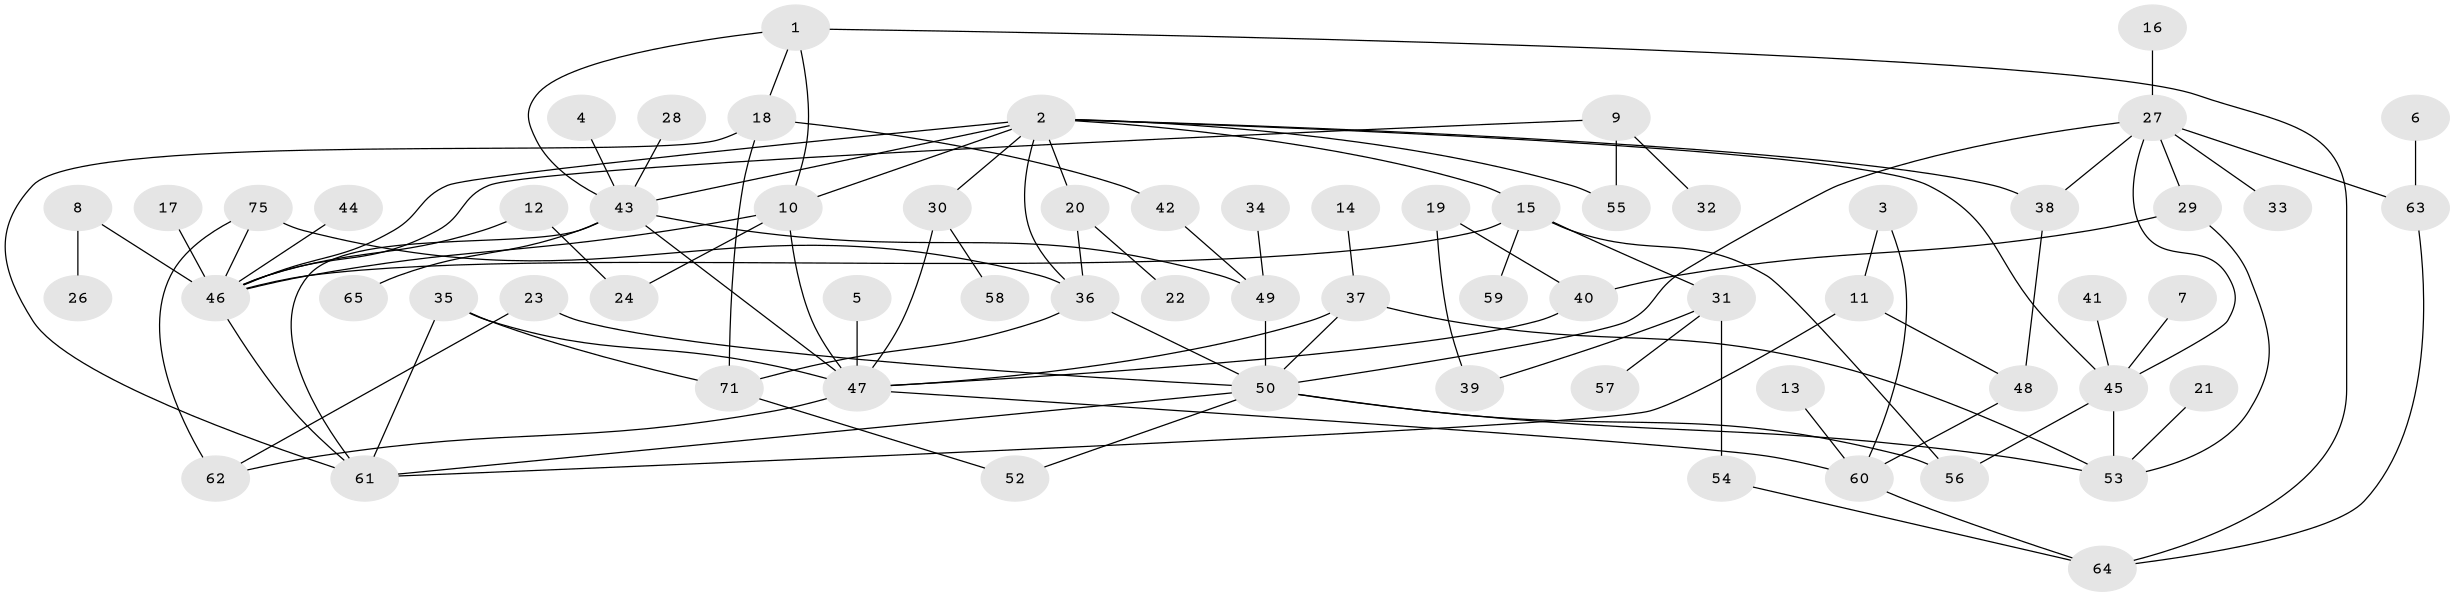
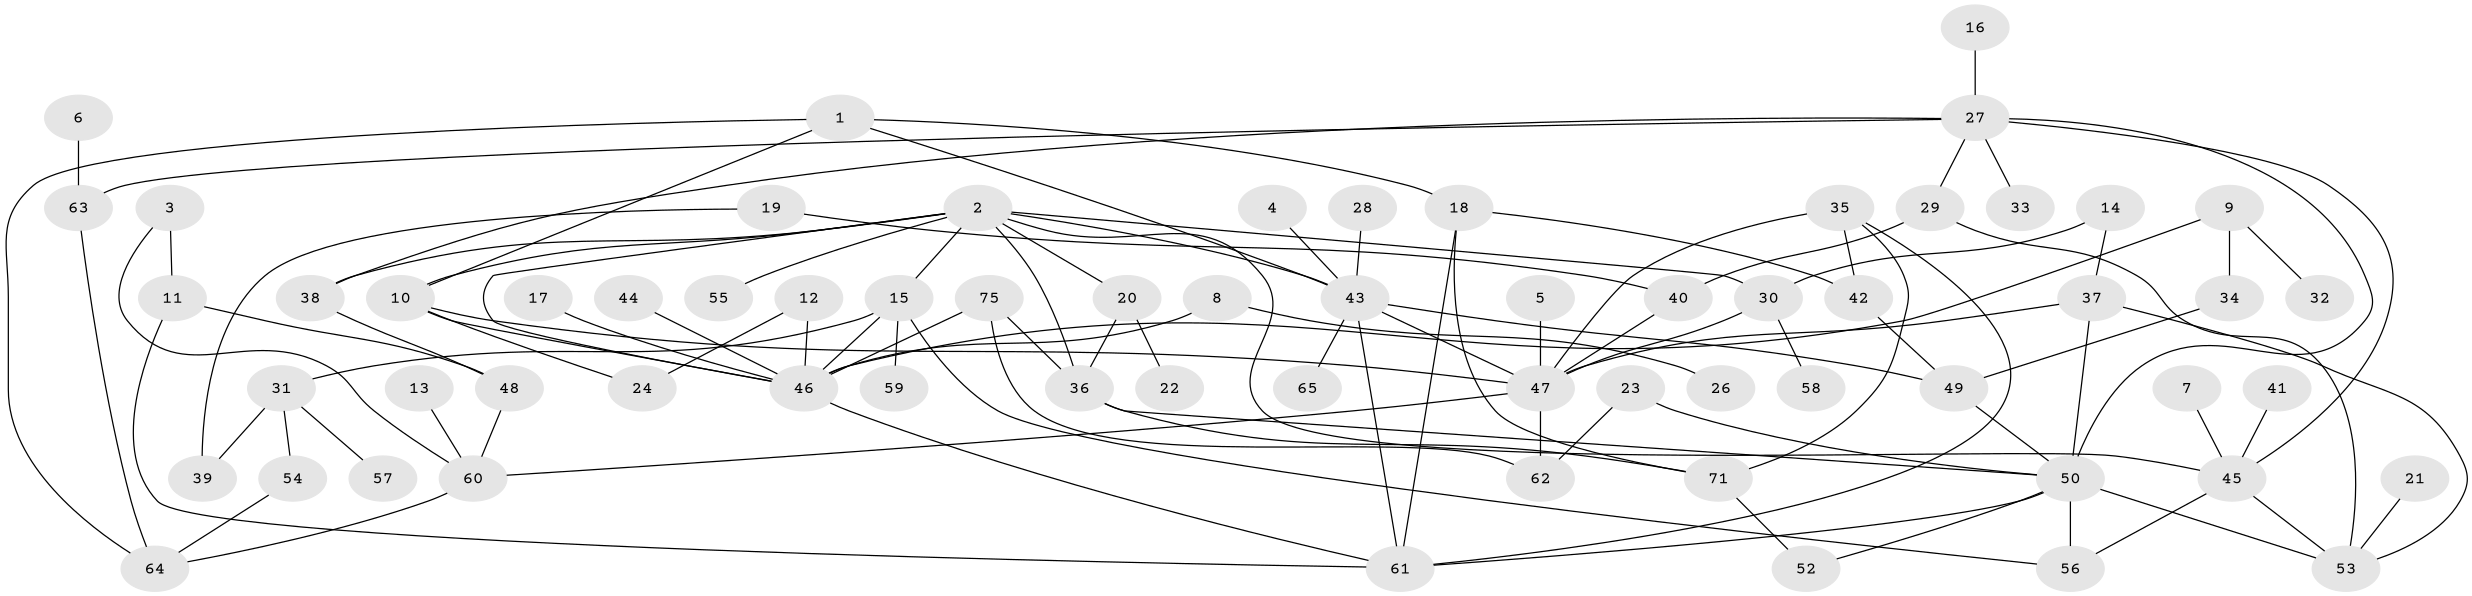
edge "9" -- "55": now "9" -- "34"
edge "35" -- "42": added
edge "14" -- "30": added
